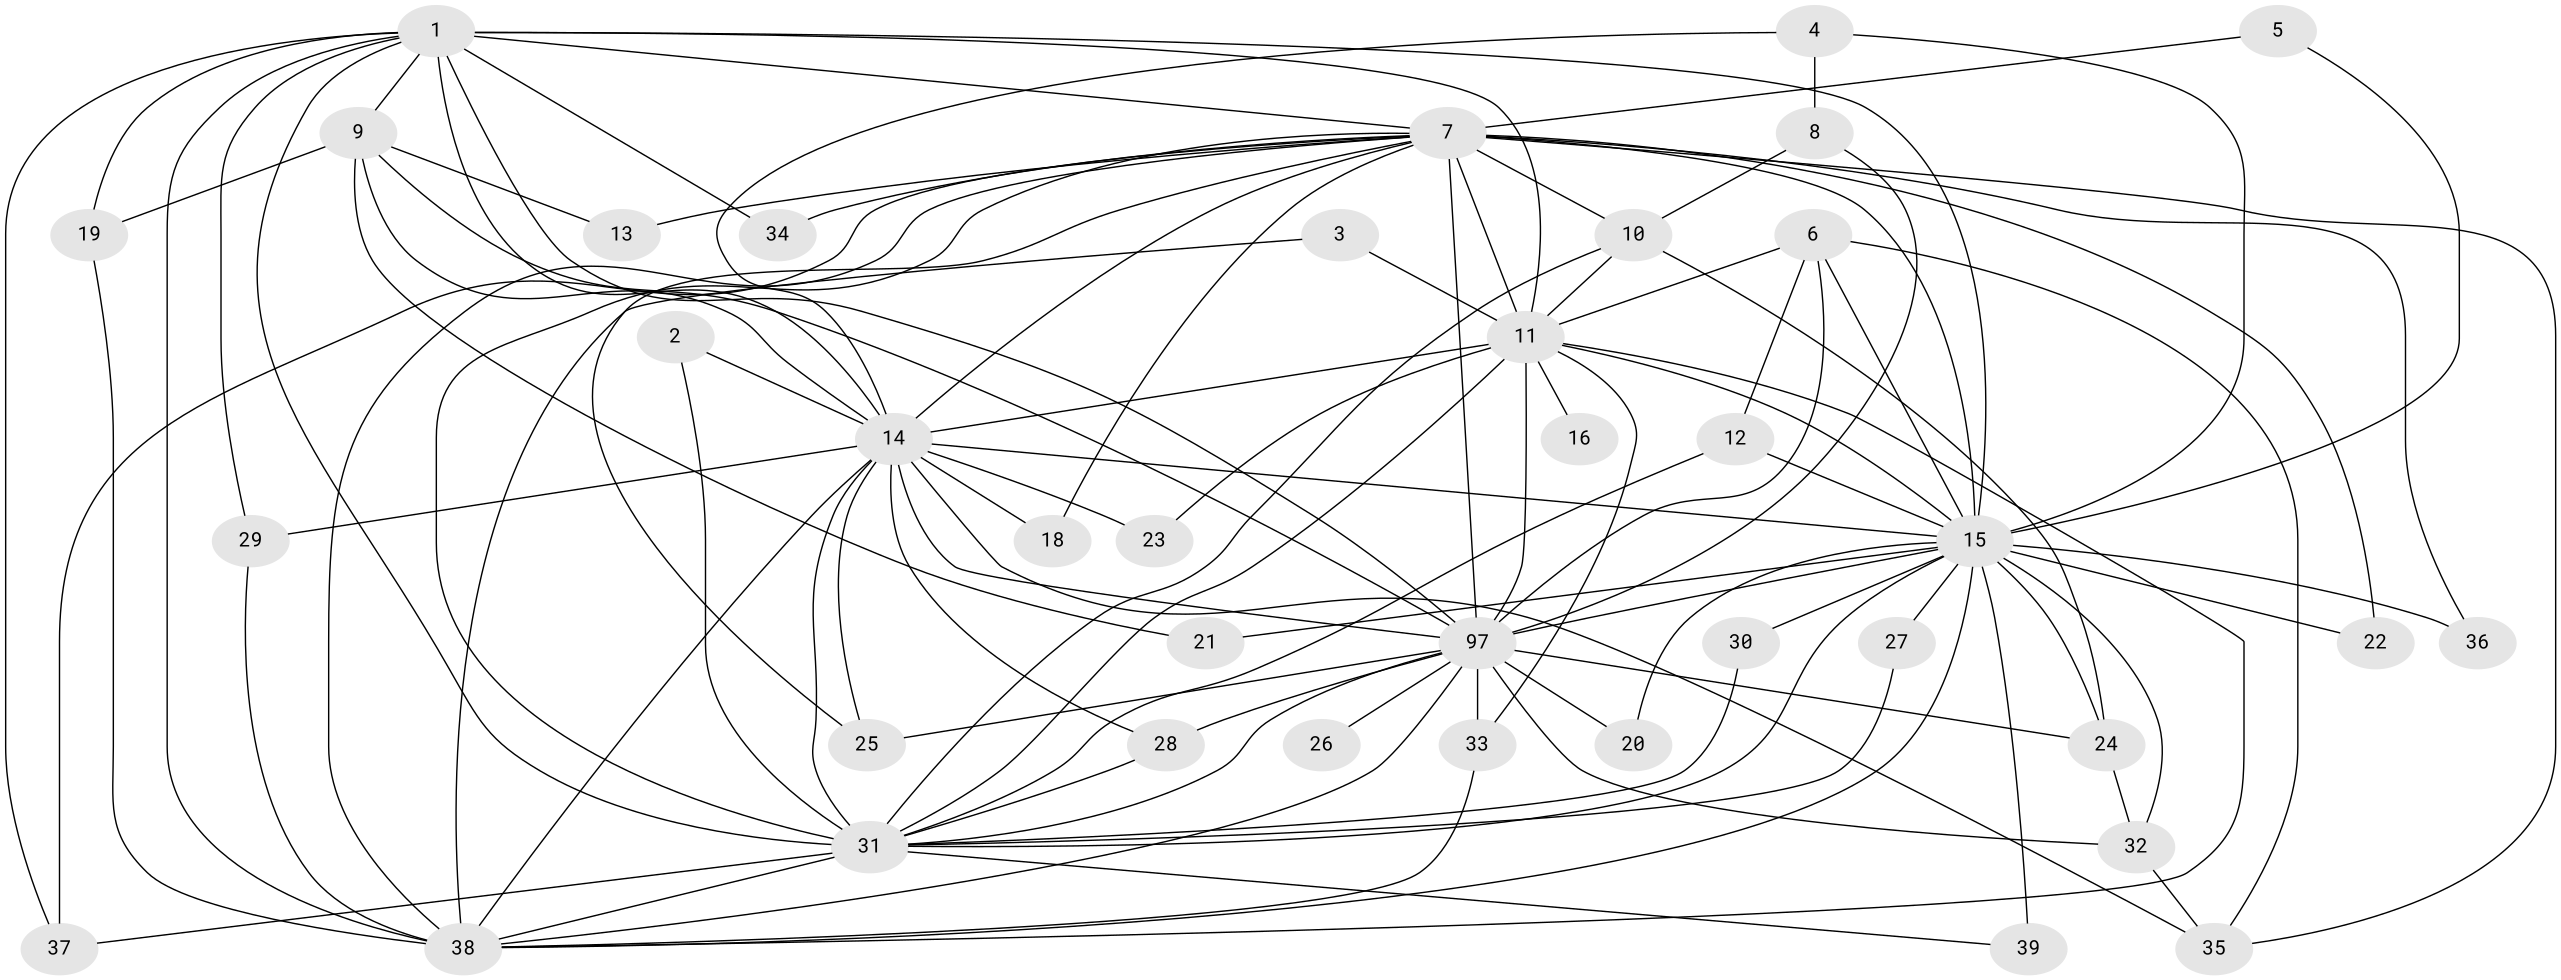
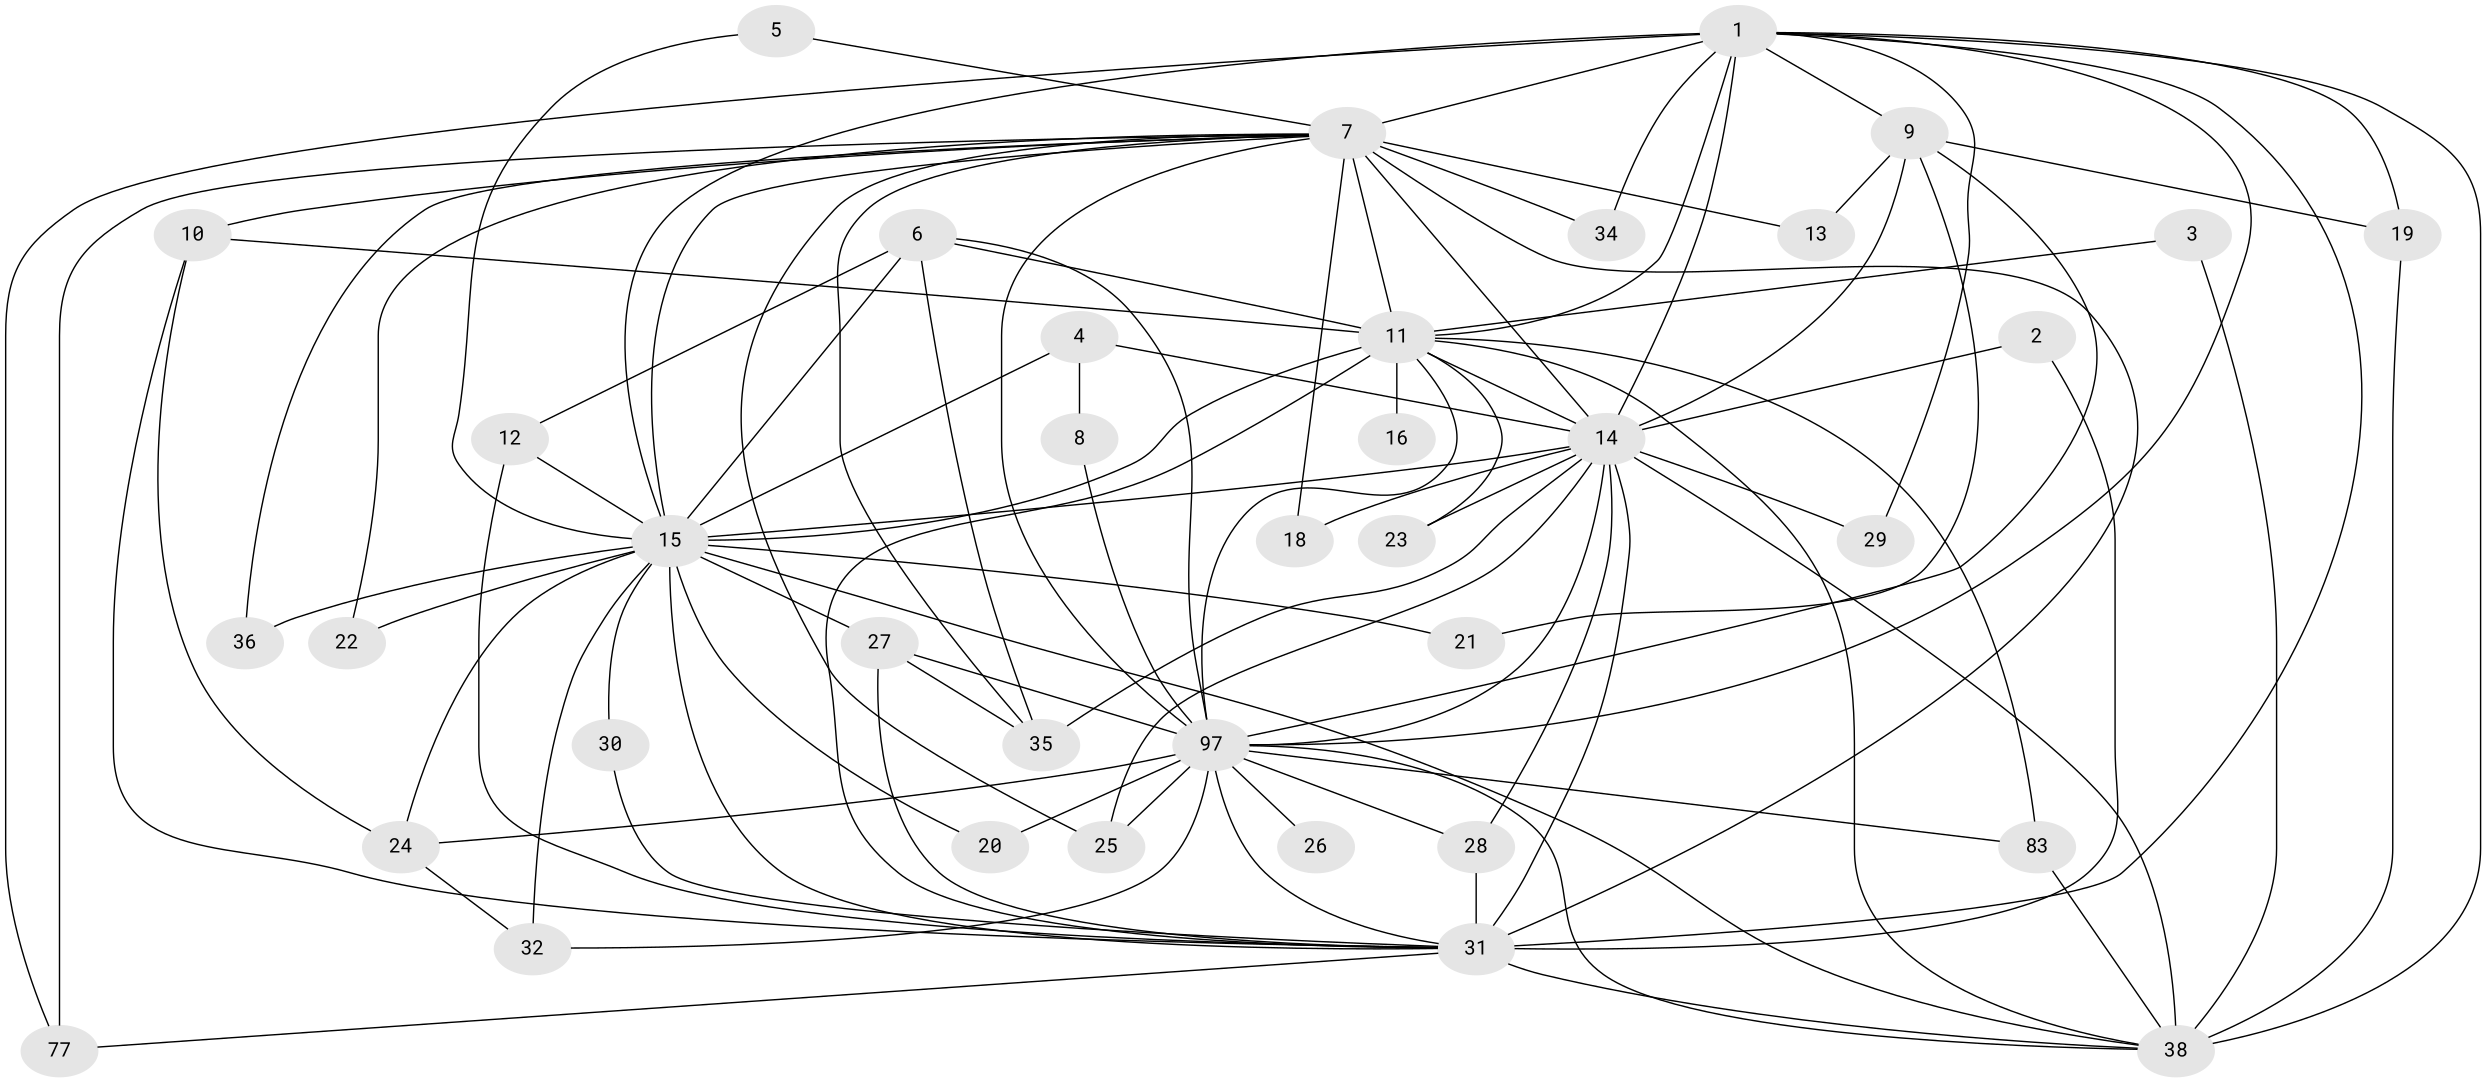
edge "8" -- "10": removed
edge "7" -- "38": removed
edge "15" -- "97": now "27" -- "97"
node "33": label "33" -> "83"
edge "29" -- "38": removed
edge "32" -- "35": now "27" -- "35"
node "37": label "37" -> "77"
node "39": removed
